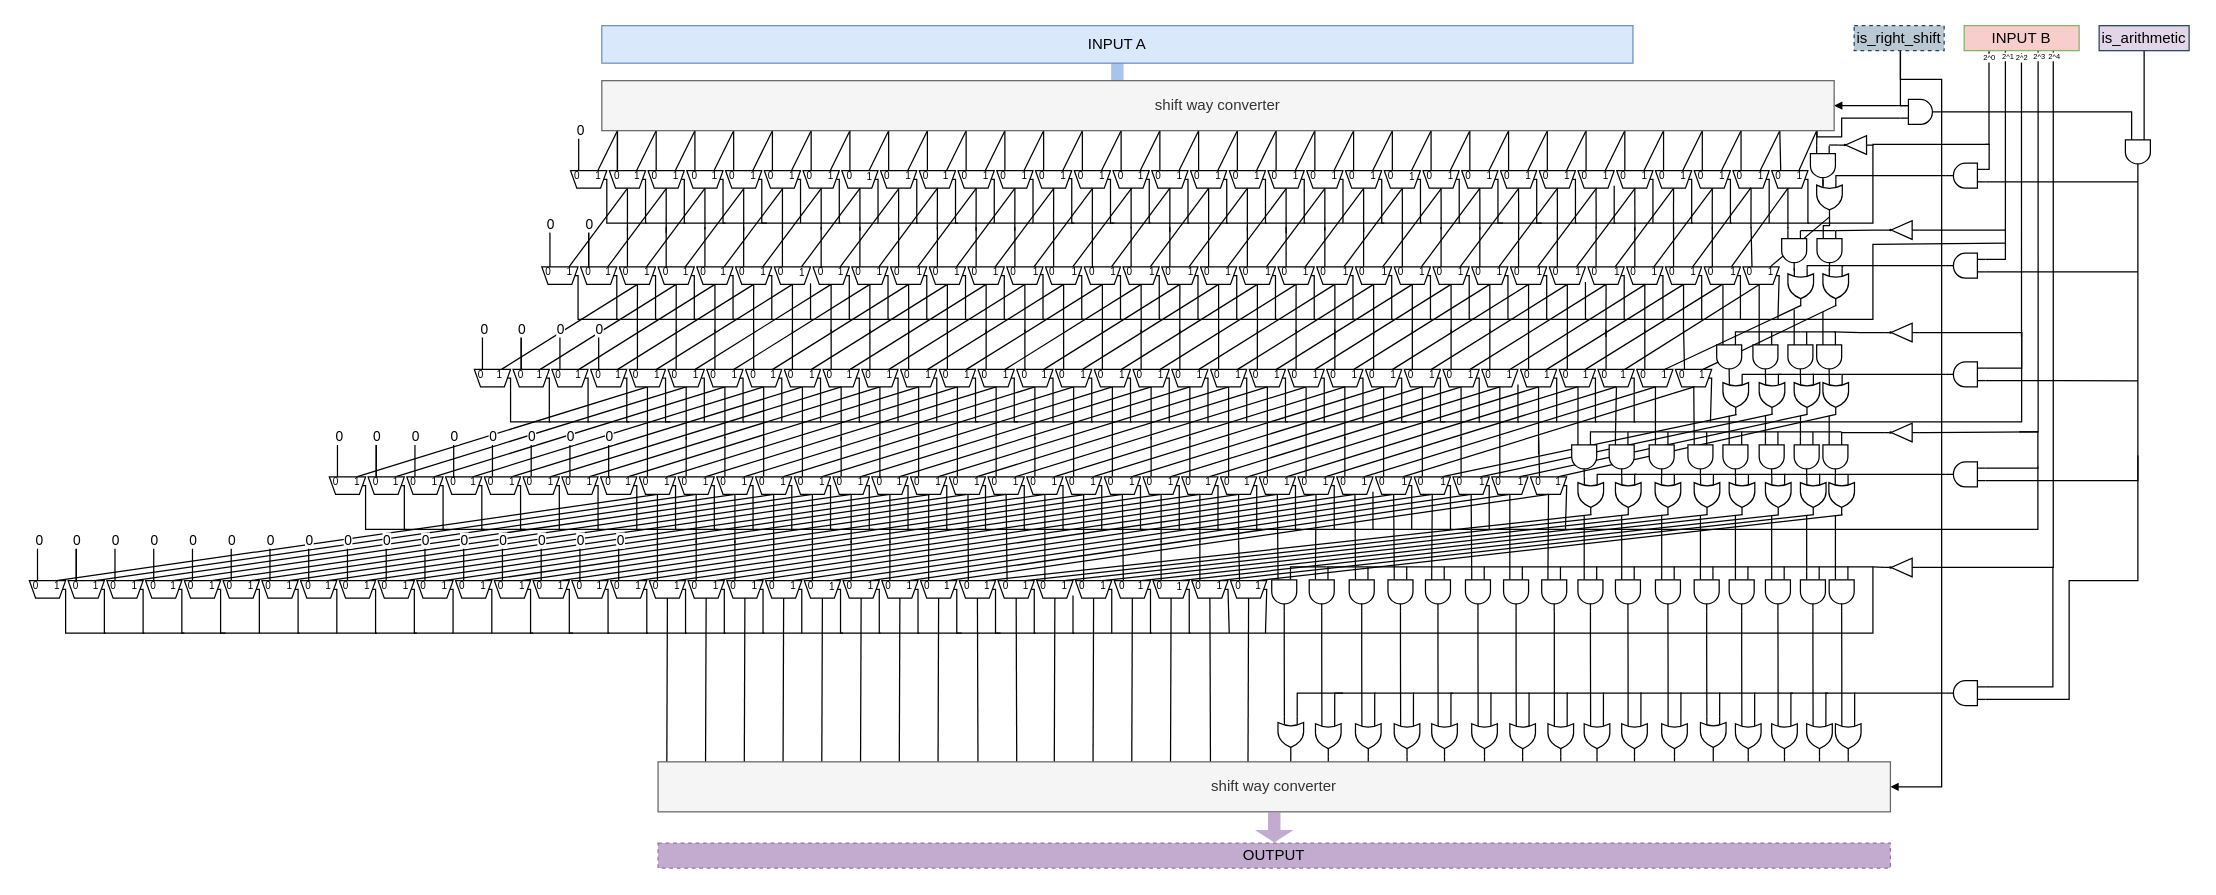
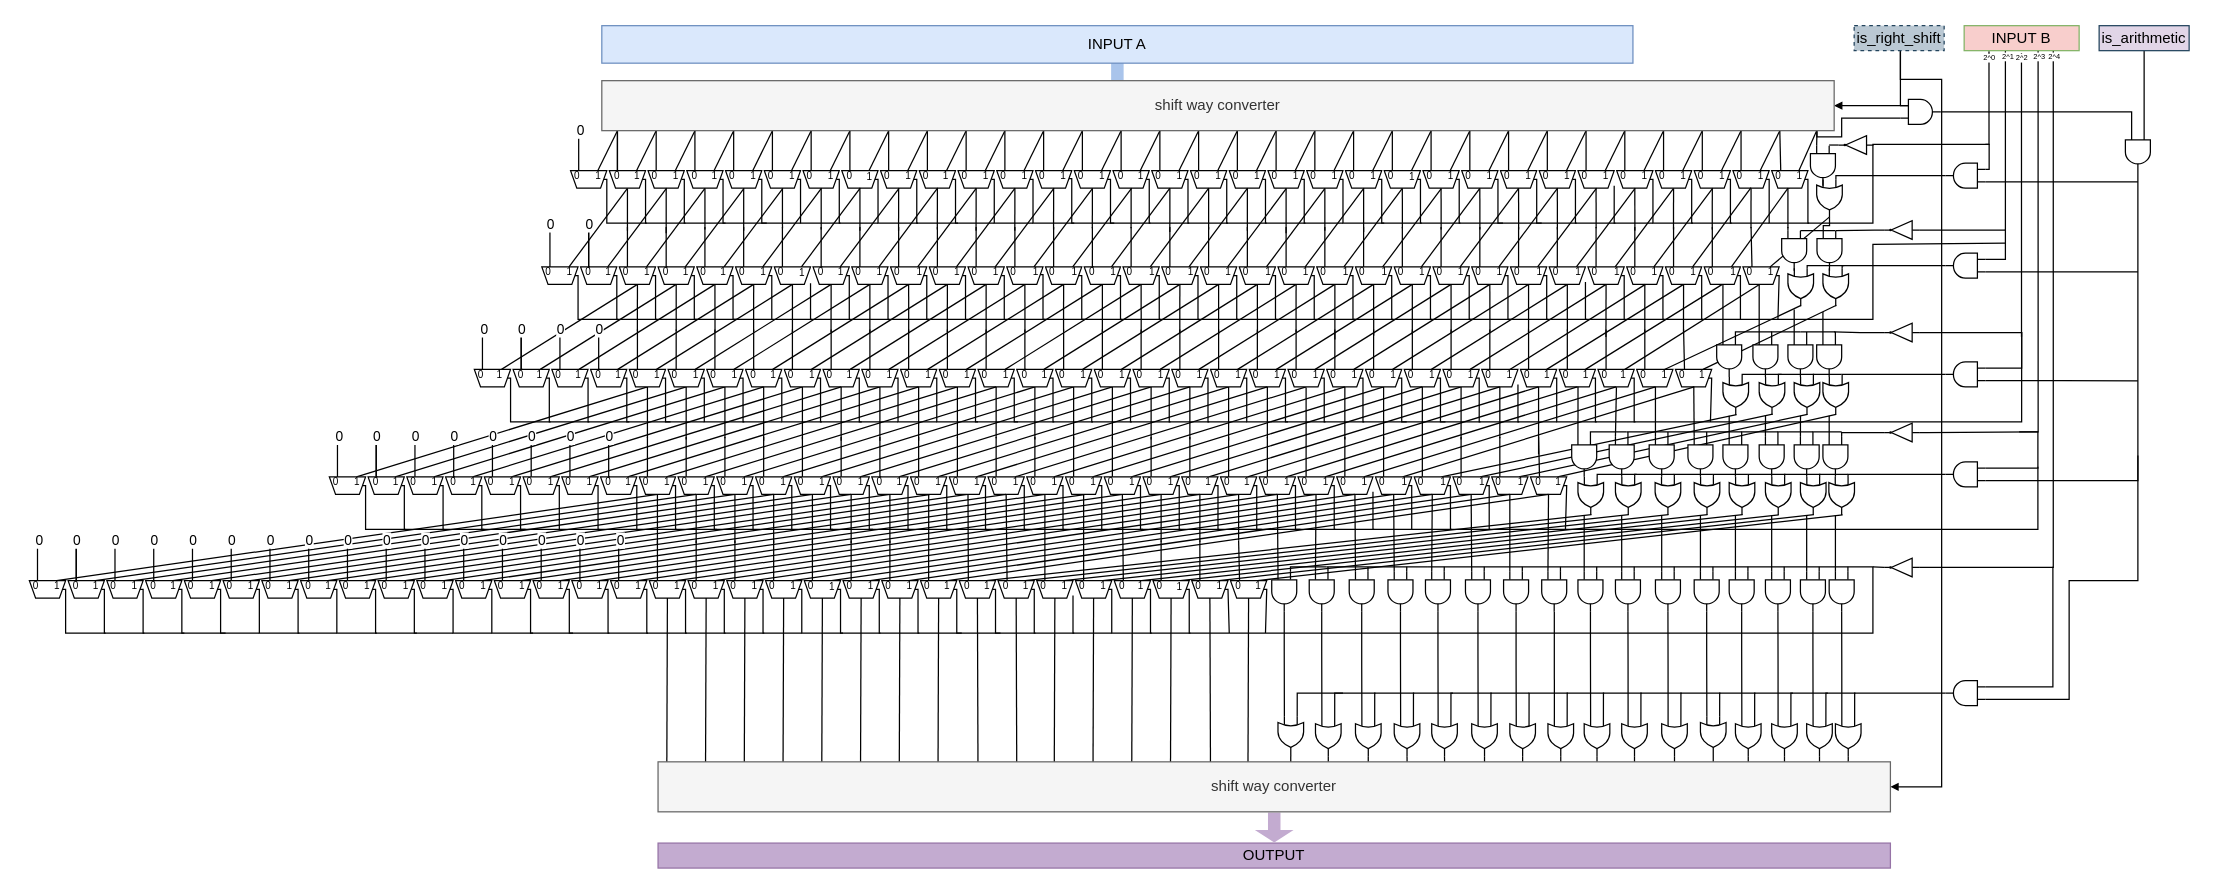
node "OUTPUT": style dashed -> solid
